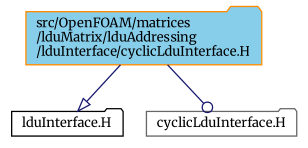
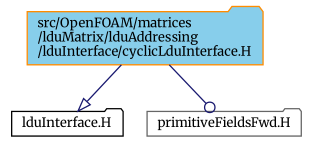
node "cyclicLduInterface.H": label "cyclicLduInterface.H" -> "primitiveFieldsFwd.H"
